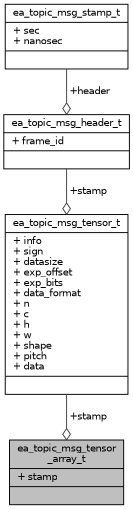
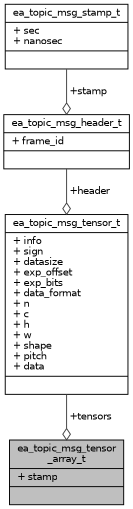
edge "ea_topic_msg_stamp_t" -> "ea_topic_msg_header_t": label " +header" -> " +stamp"
edge "ea_topic_msg_header_t" -> "ea_topic_msg_tensor_t": label " +stamp" -> " +header"
edge "ea_topic_msg_tensor_t" -> "ea_topic_msg_tensor": label " +stamp" -> " +tensors"
